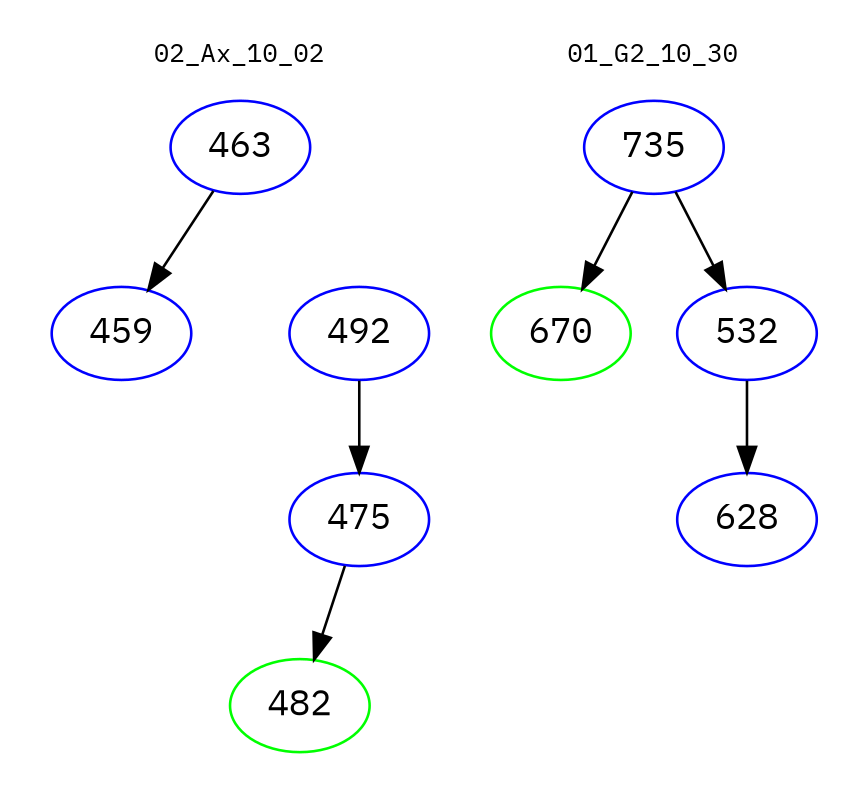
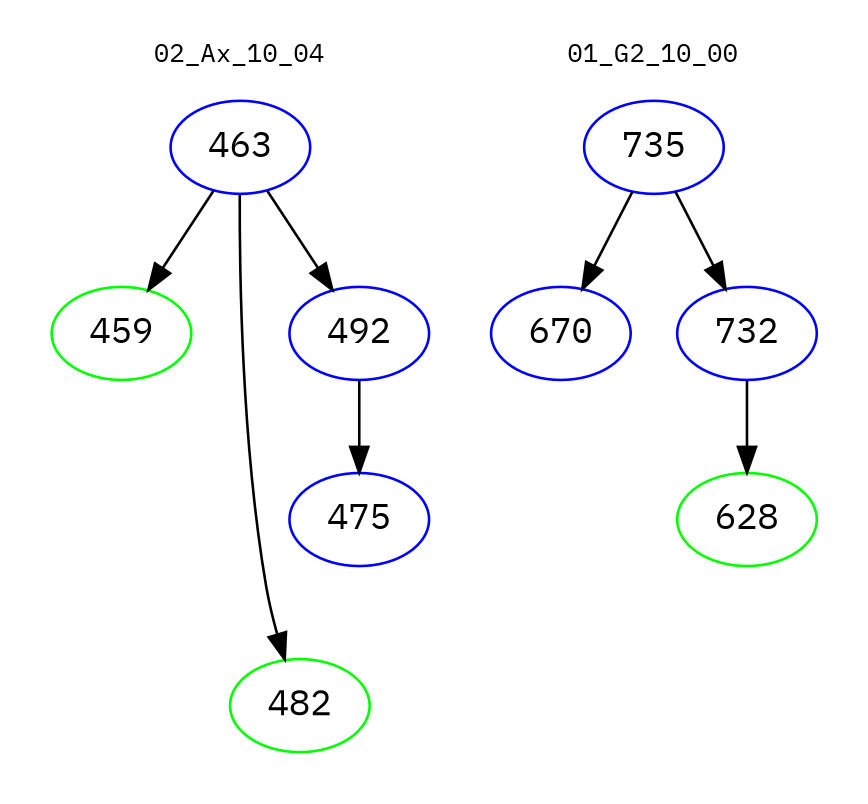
cluster "02_Ax_10_02": label "02_Ax_10_02" -> "02_Ax_10_04"
cluster "01_G2_10_30": label "01_G2_10_30" -> "01_G2_10_00"
edge "463" -> "492": added
node "459": color blue -> green
node "670": color green -> blue
node "532": label "532" -> "732"
node "628": color blue -> green
edge "475" -> "482": now "463" -> "482"
